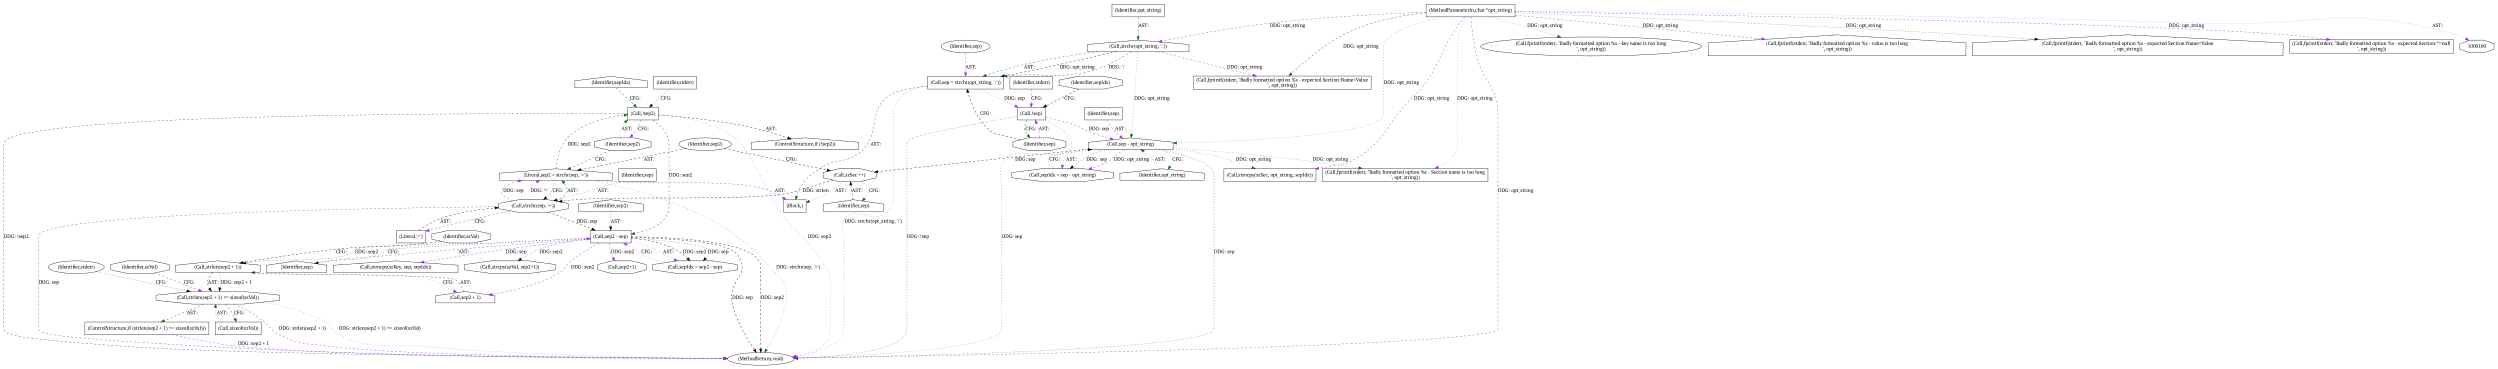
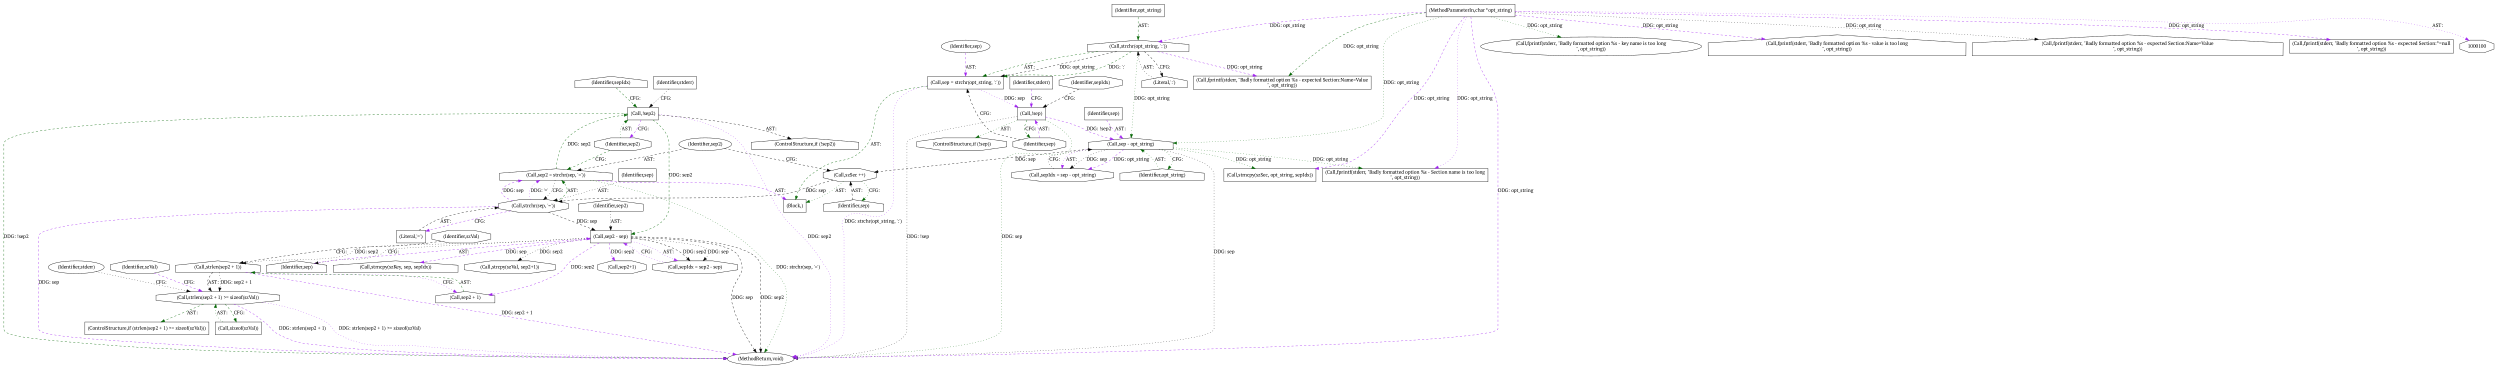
node "(Literal,':')": added
edge "(Call,!sep)" -> "(Call,sep - opt_string)": label "DDG: sep" -> "DDG: !sep2"
node "(ControlStructure,if (!sep))": added
node "(Literal,sep2 = strchr(sep, '='))": label "(Literal,sep2 = strchr(sep, '='))" -> "(Call,sep2 = strchr(sep, '='))"
edge "(Call,szSec ++)" -> "(Call,strchr(sep, '='))": label "DDG: strlen" -> "DDG: sep"
edge "(ControlStructure,if (strlen(sep2 + 1) >= sizeof(szVal)))" -> "(MethodReturn,void)": now "(Call,strlen(sep2 + 1))" -> "(MethodReturn,void)"
